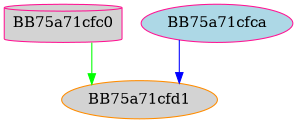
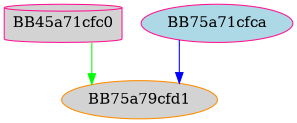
node "BB75a71cfc0": label "BB75a71cfc0" -> "BB45a71cfc0"
node "BB75a71cfd1": label "BB75a71cfd1" -> "BB75a79cfd1"
